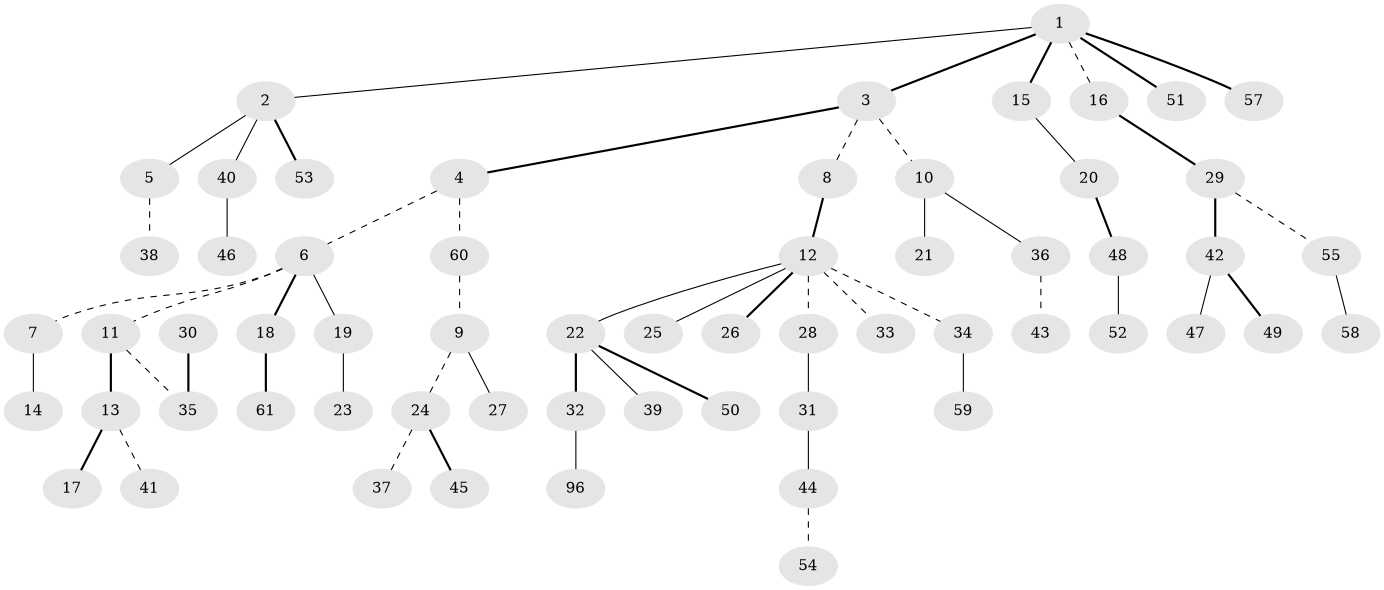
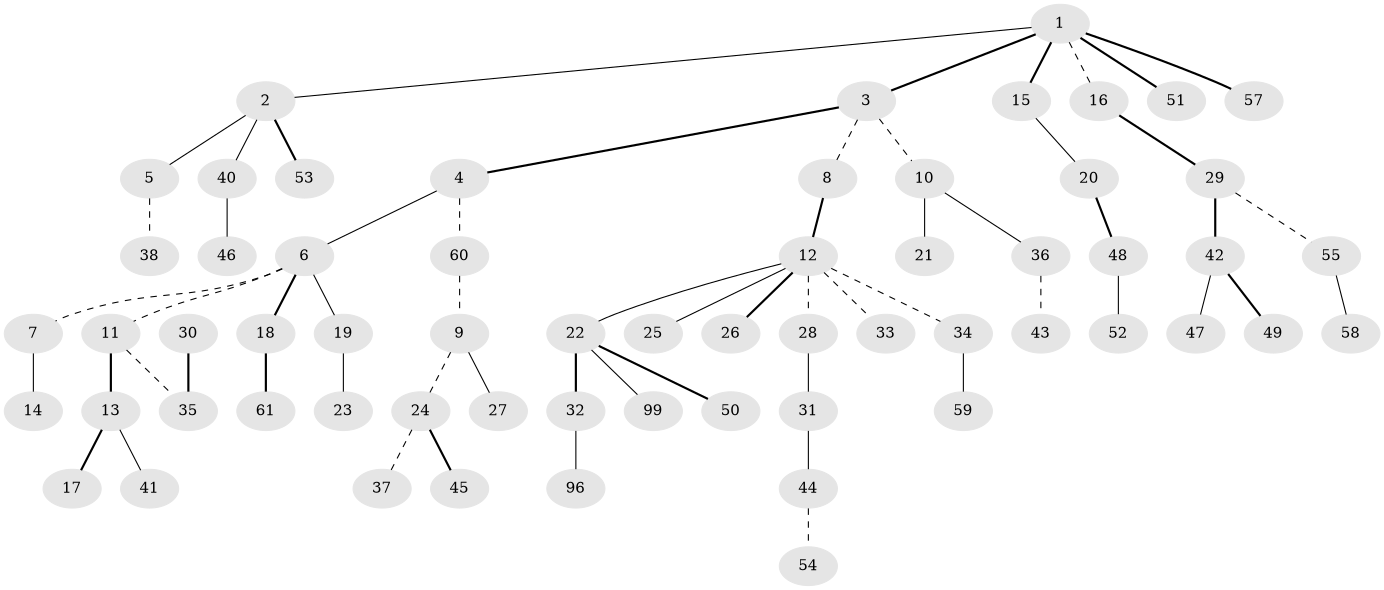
edge "4" -- "6": style dashed -> solid
node "39": label "39" -> "99"
edge "13" -- "41": style dashed -> solid
